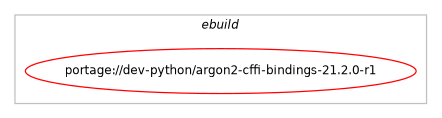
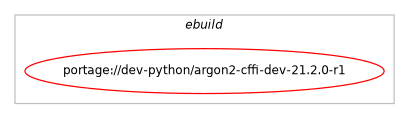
node "portage://dev-python/argon2-cffi-bindings-21.2.0-r1": label "portage://dev-python/argon2-cffi-bindings-21.2.0-r1" -> "portage://dev-python/argon2-cffi-dev-21.2.0-r1"
